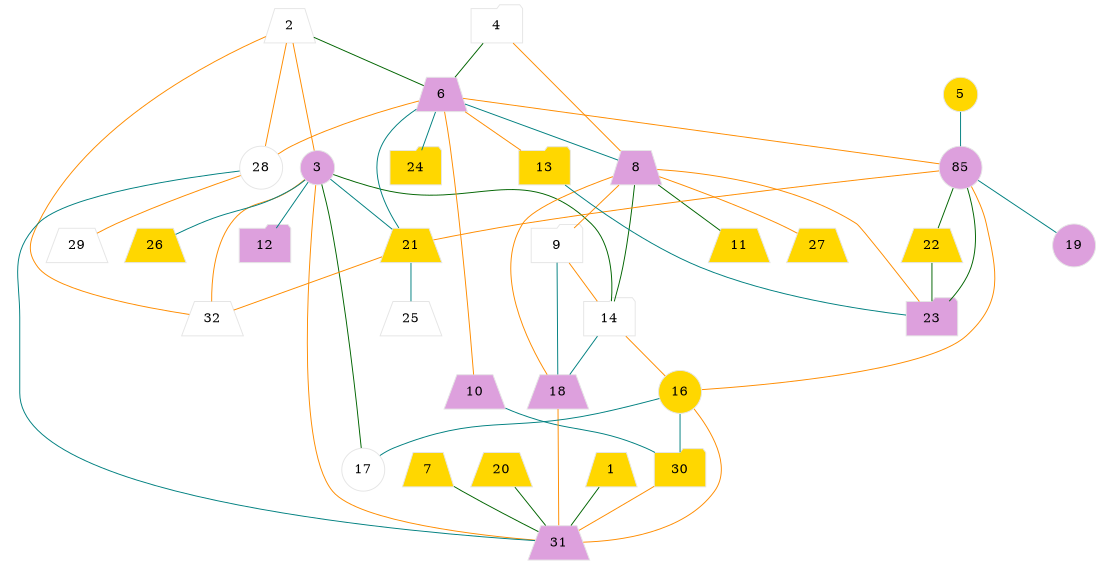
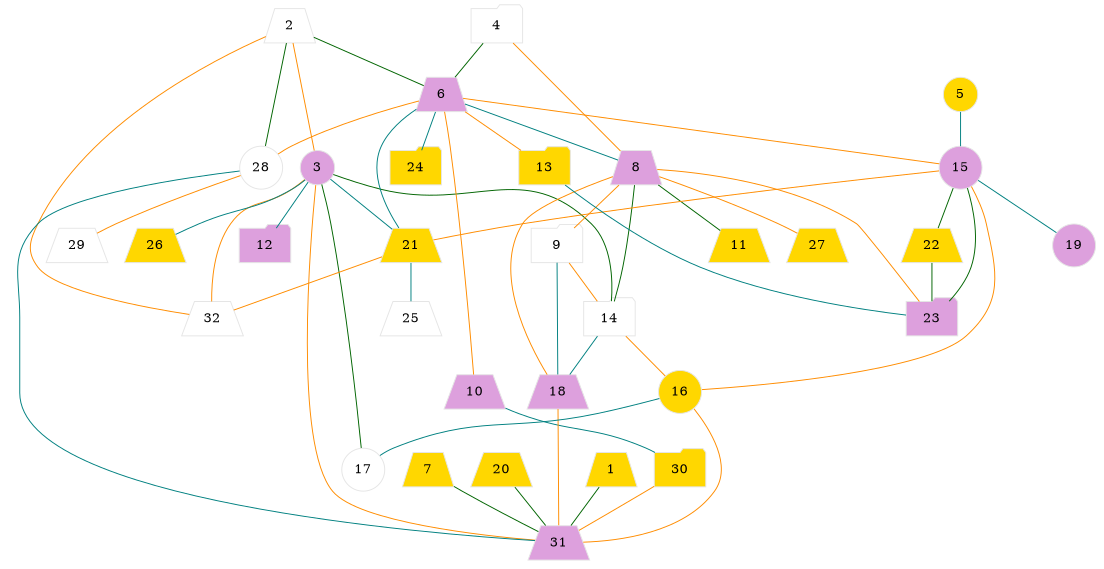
edge "2" -- "28": color darkorange -> darkgreen
node "85": label "85" -> "15"
edge "16" -- "30": removed
